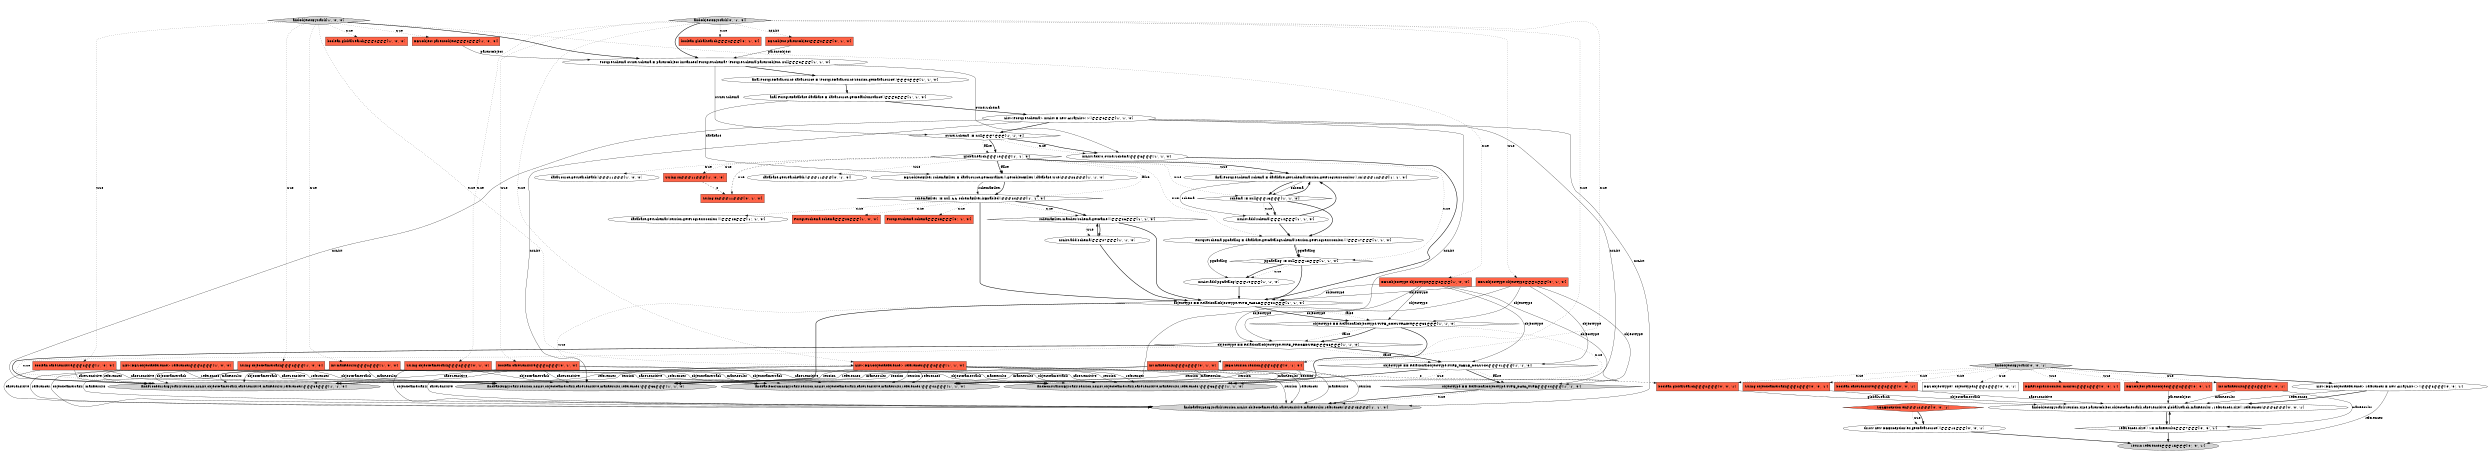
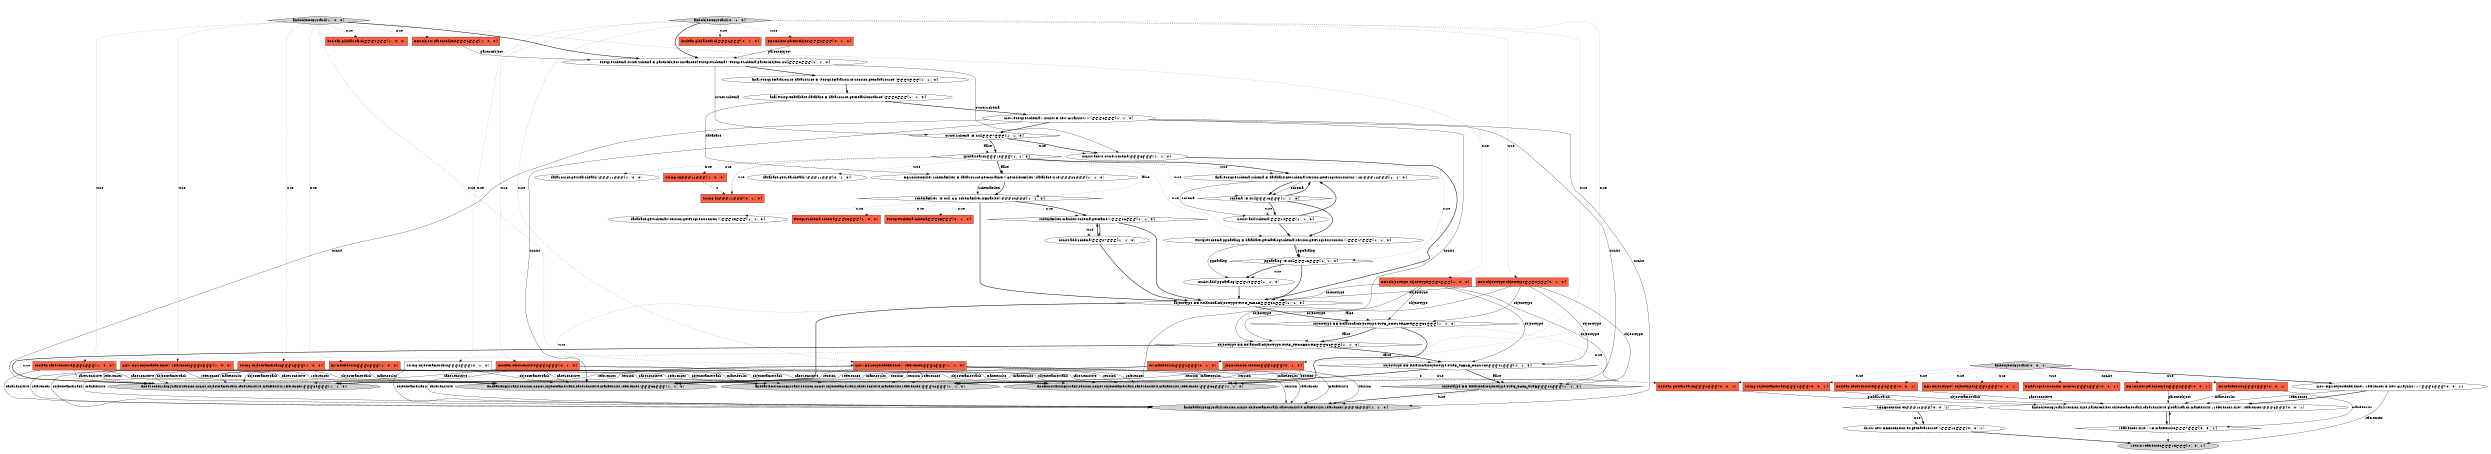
edge "findObjectsByMask['0', '1', '0']" -> "DBSObject parentObject@@@2@@@['0', '1', '0']": label "nsList" -> "true"
edge "findObjectsByMask['1', '0', '0']" -> "List<DBSObjectReference> references@@@2@@@['1', '0', '0']": added, label "true"
node "String objectNameMask@@@2@@@['0', '1', '0']": fillcolor tomato -> white
edge "findObjectsByMask['0', '0', '1']" -> "DBSObject parentObject@@@2@@@['0', '0', '1']": label "true" -> "nsList"
node "DBSObjectType(( objectTypes@@@2@@@['0', '0', '1']": fillcolor white -> tomato
node "SQLException ex@@@12@@@['0', '0', '1']": fillcolor tomato -> white
edge "references.size() >= maxResults@@@7@@@['0', '0', '1']" -> "return references@@@15@@@['0', '0', '1']": style bold -> dashed
